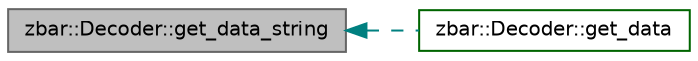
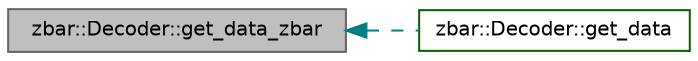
node "zbar::Decoder::get_data_string": label "zbar::Decoder::get_data_string" -> "zbar::Decoder::get_data_zbar"
